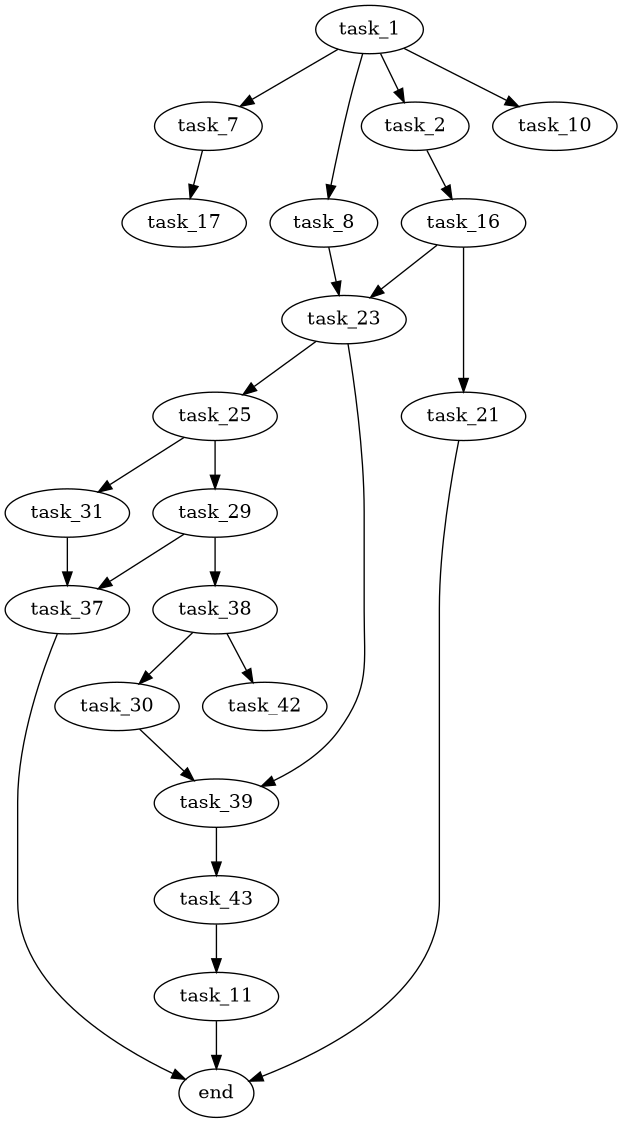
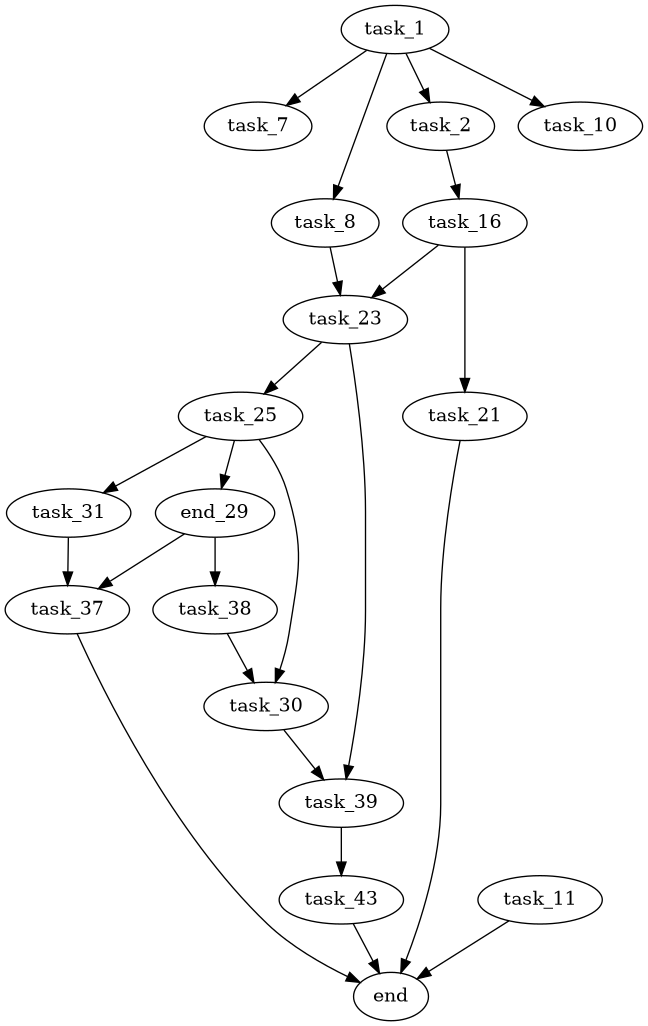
node "task_17": removed
node "task_29": label "task_29" -> "end_29"
edge "task_25" -> "task_30": added
node "task_42": removed
edge "task_43" -> "task_11": now "task_43" -> "end"
